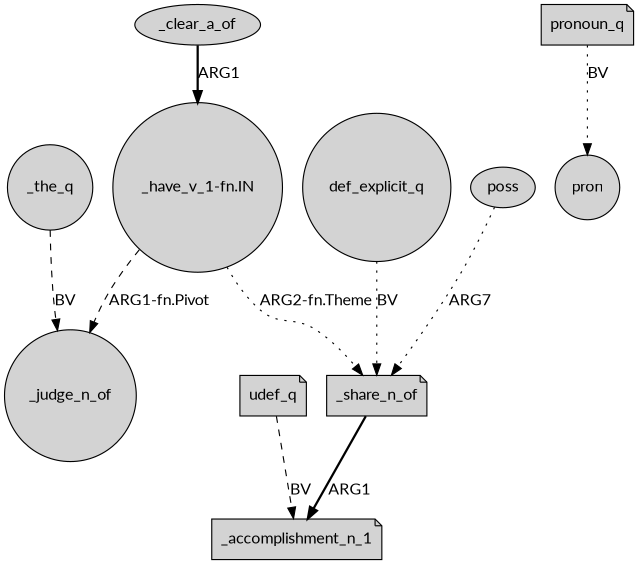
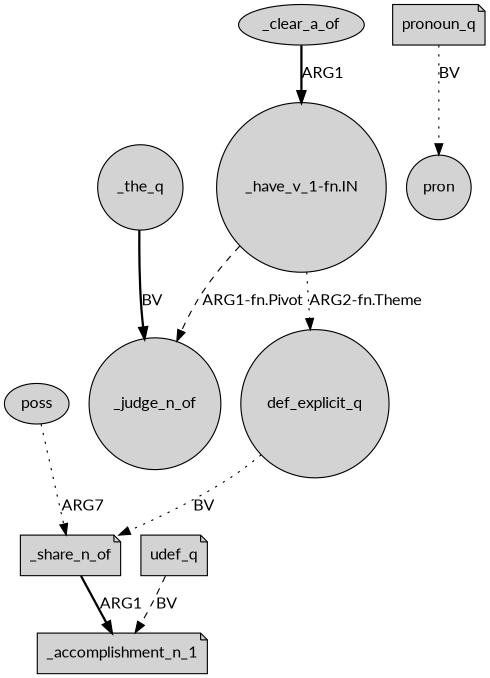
edge "_the_q" -> "_judge_n_of": style dashed -> bold
edge "_have_v_1-fn.IN" -> "_share_n_of": now "_have_v_1-fn.IN" -> "def_explicit_q"
